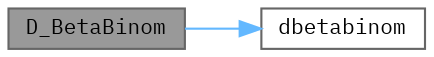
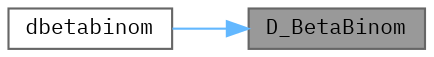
edge "D_BetaBinom" -> "dbetabinom": reversed
